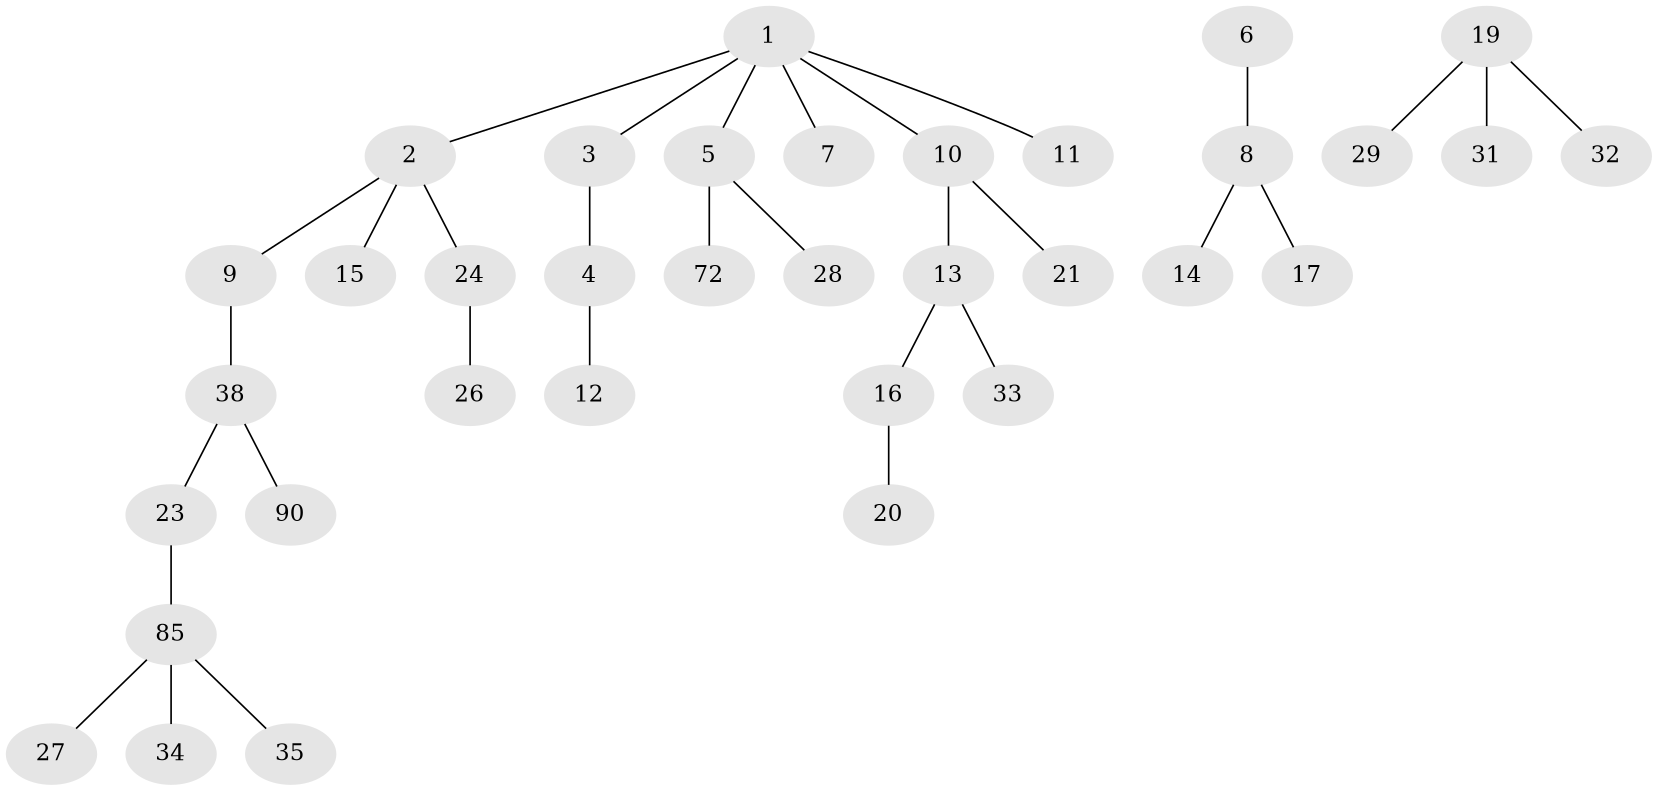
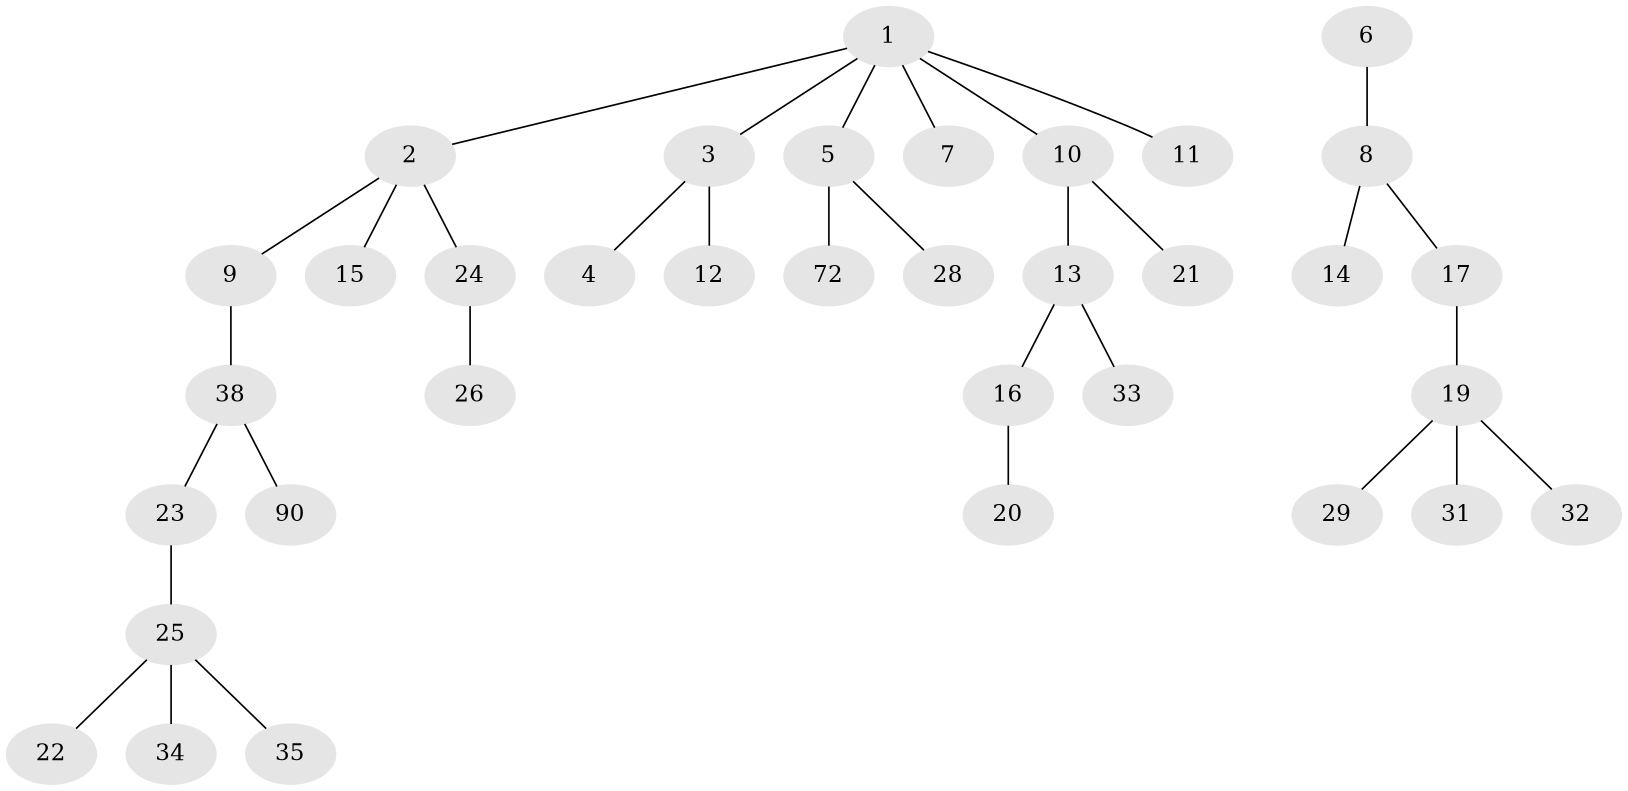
edge "4" -- "12": now "3" -- "12"
edge "17" -- "19": added
node "85": label "85" -> "25"
node "27": label "27" -> "22"
